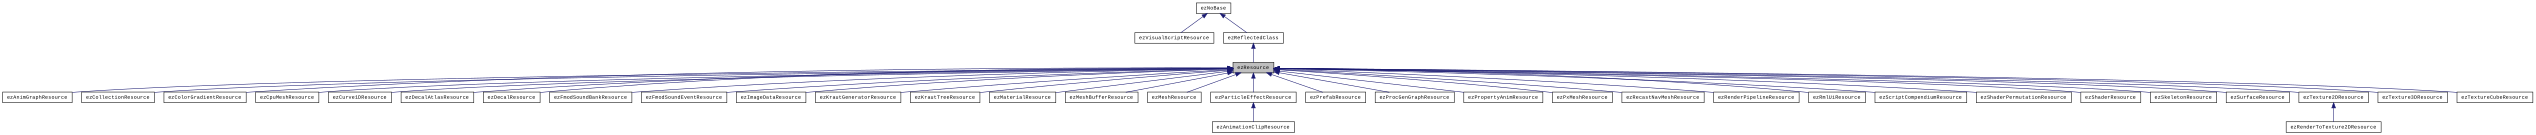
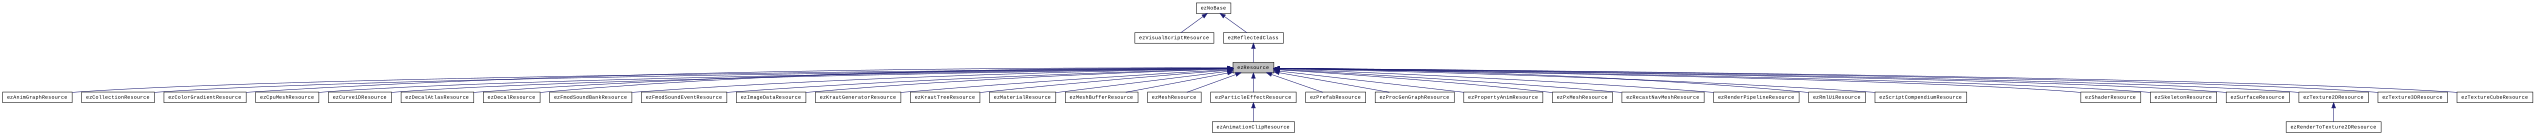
node "ezShaderPermutationResource": removed
